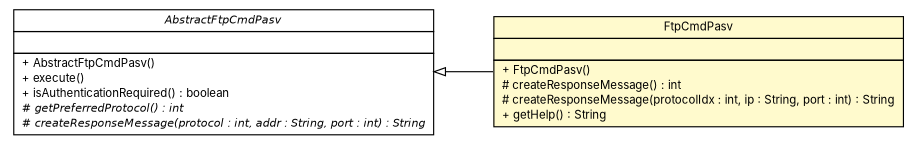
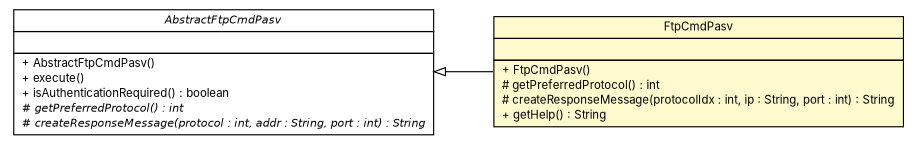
node "FtpCmdPasv": text "# createResponseMessage() : int" -> "# getPreferredProtocol() : int"
